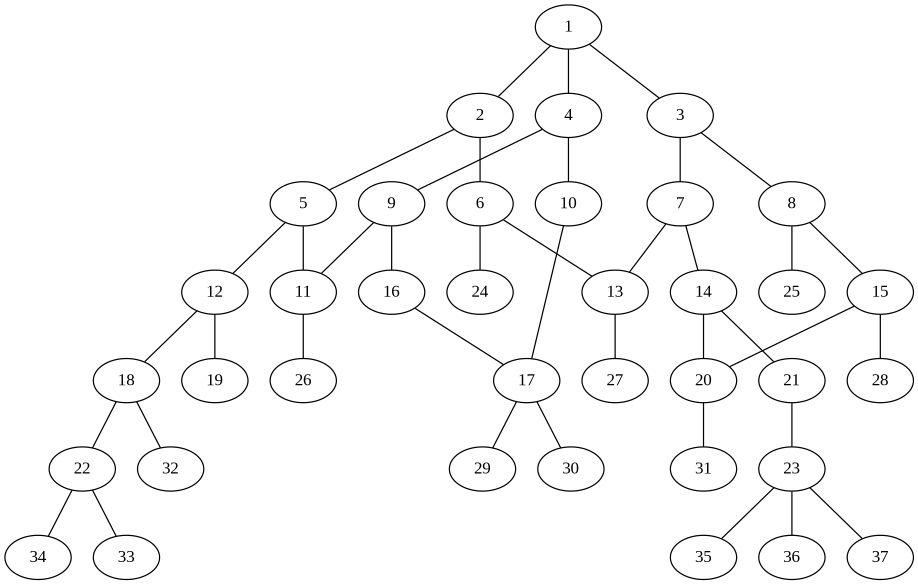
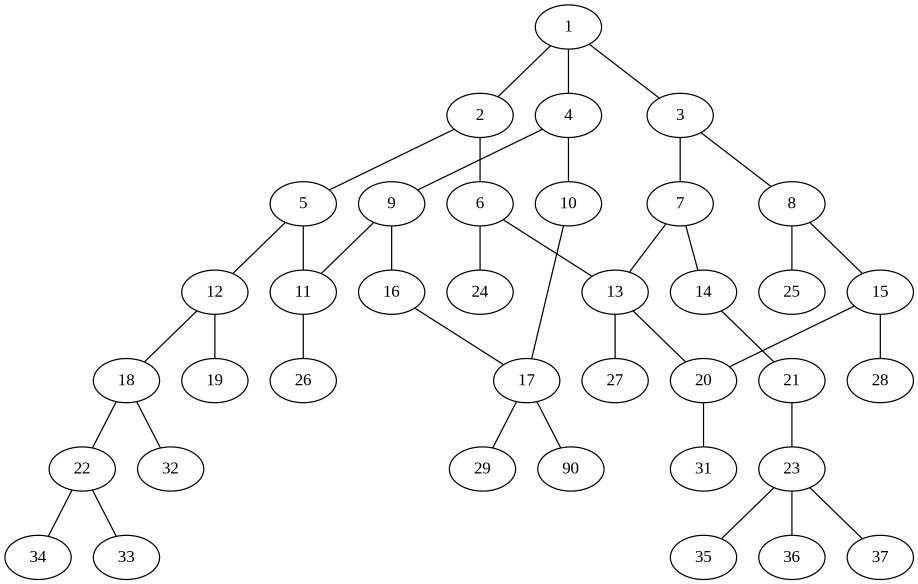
edge "14" -- "20": now "13" -- "20"
node "30": label "30" -> "90"
